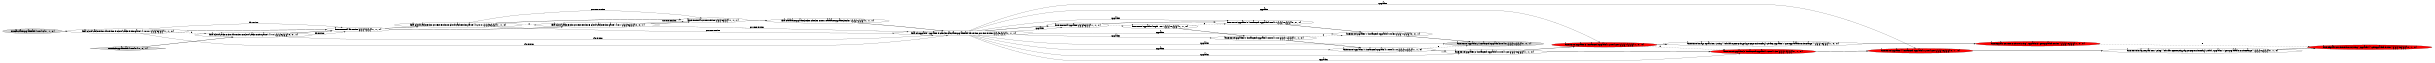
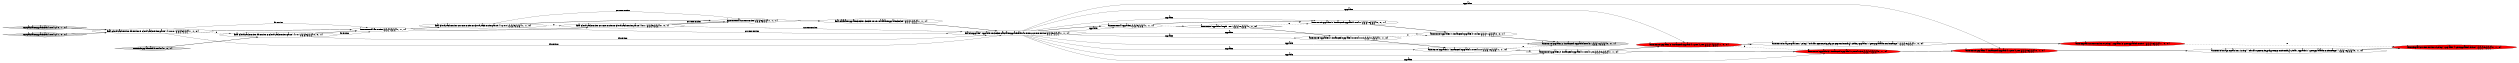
node "assertNotNull(currentVersion)@@@6@@@['1', '1', '1']": shape ellipse -> diamond
node "assertTrue(upgrades.length >= 1)@@@10@@@['1', '1', '0']": shape ellipse -> diamond
node "testCalculateUpgradePath410to412['0', '1', '0']": shape ellipse -> diamond
node "testCalculateUpgradePath410to412['1', '0', '0']": added
